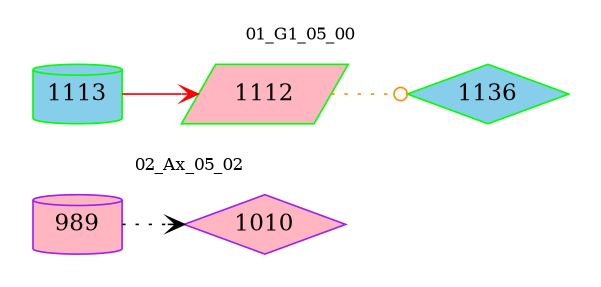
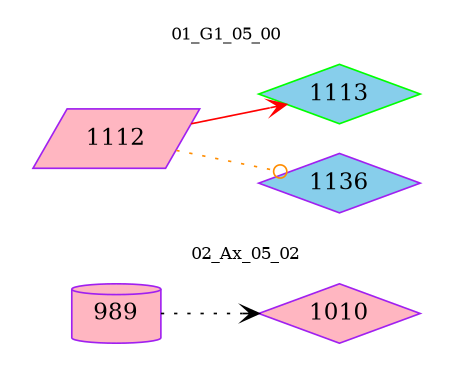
node "1113": shape cylinder -> diamond
edge "1113" -> "1112": reversed
node "1112": color green -> purple
node "1136": color green -> purple
